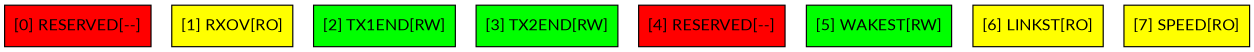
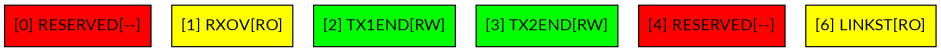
node "[5] WAKEST[RW]": removed
node "[7] SPEED[RO]": removed
